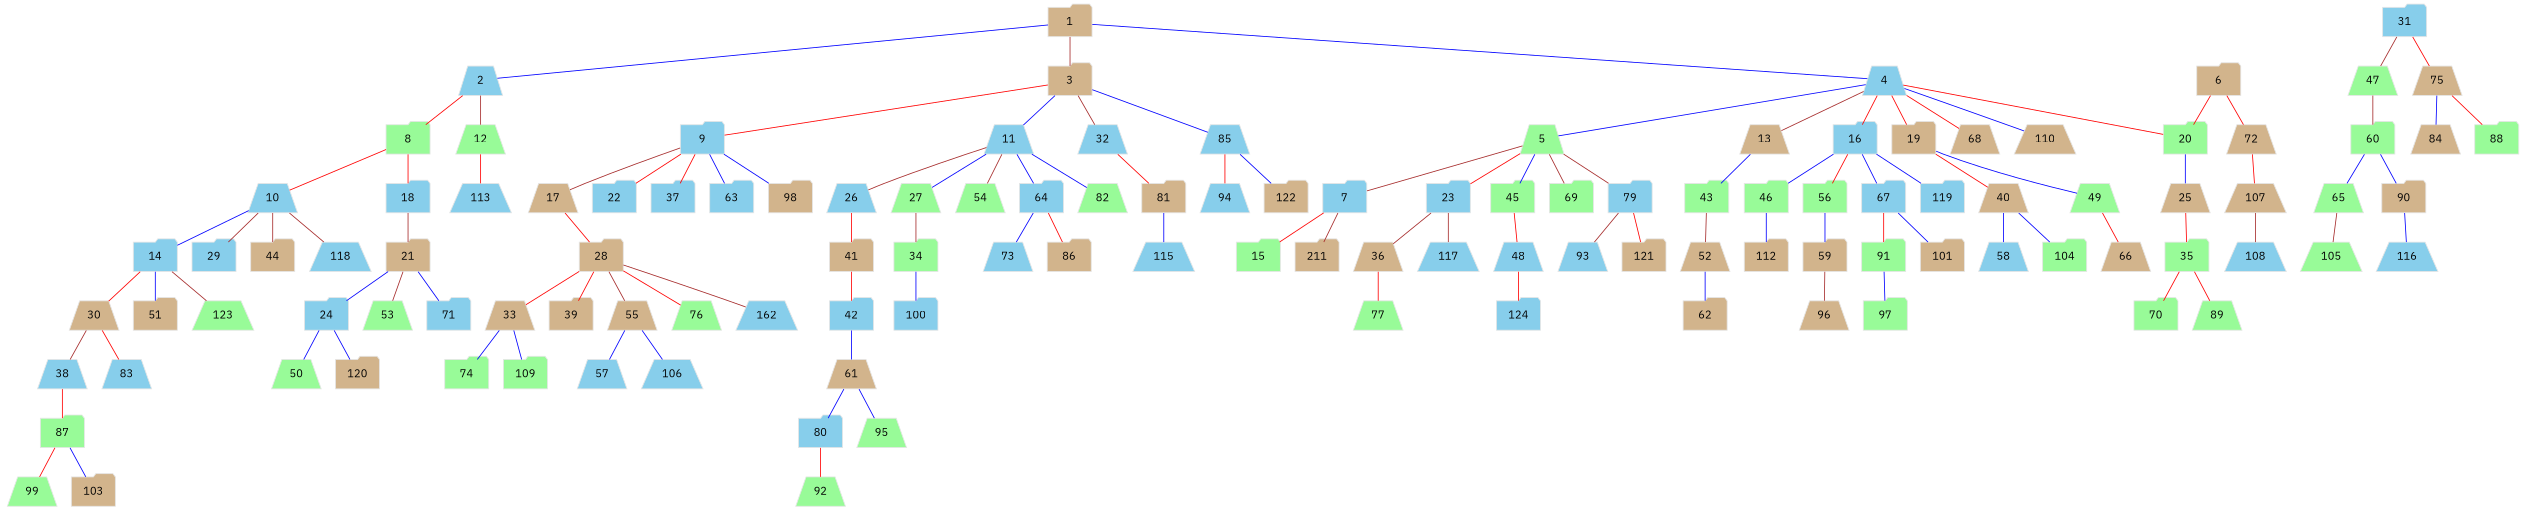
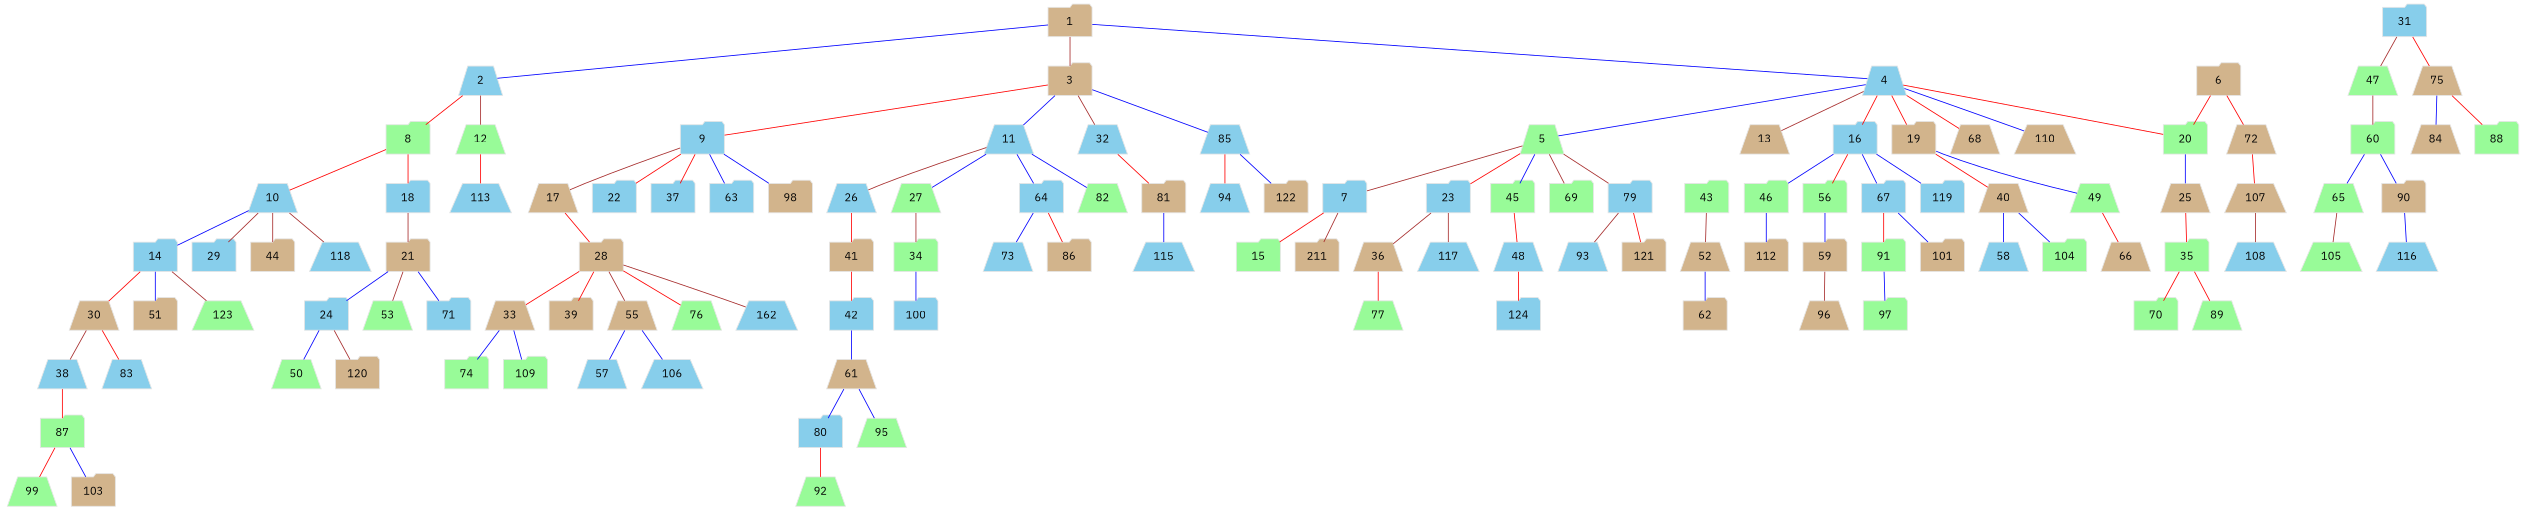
edge "13" -- "43": removed
node "54": removed
edge "24" -- "120": color blue -> brown
